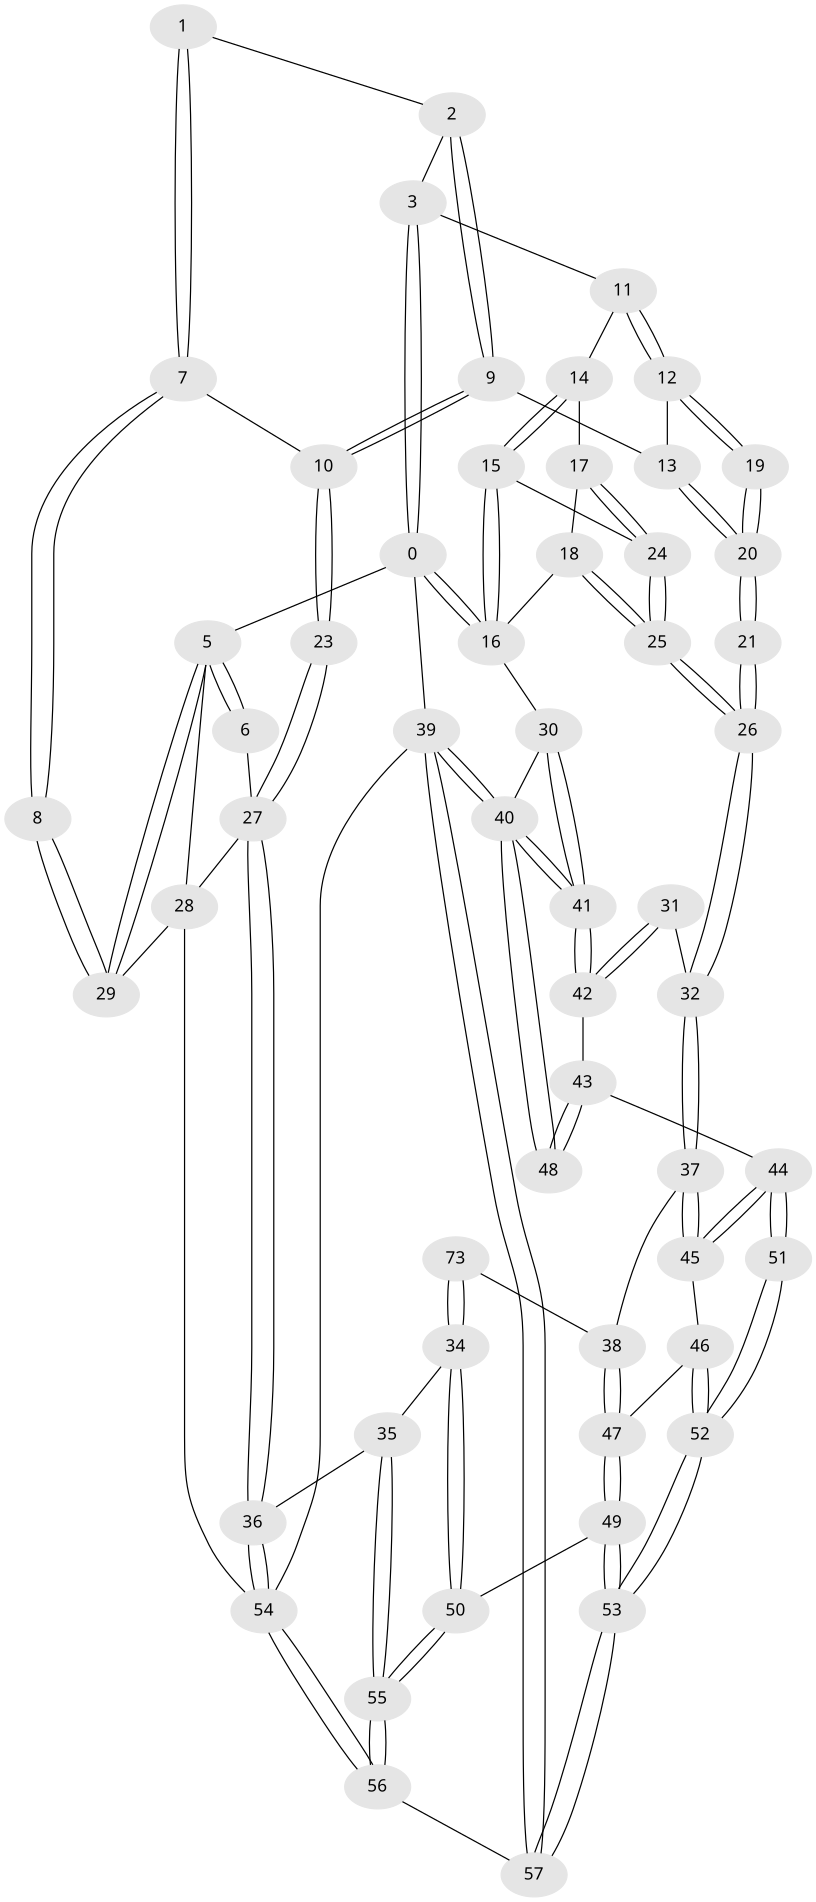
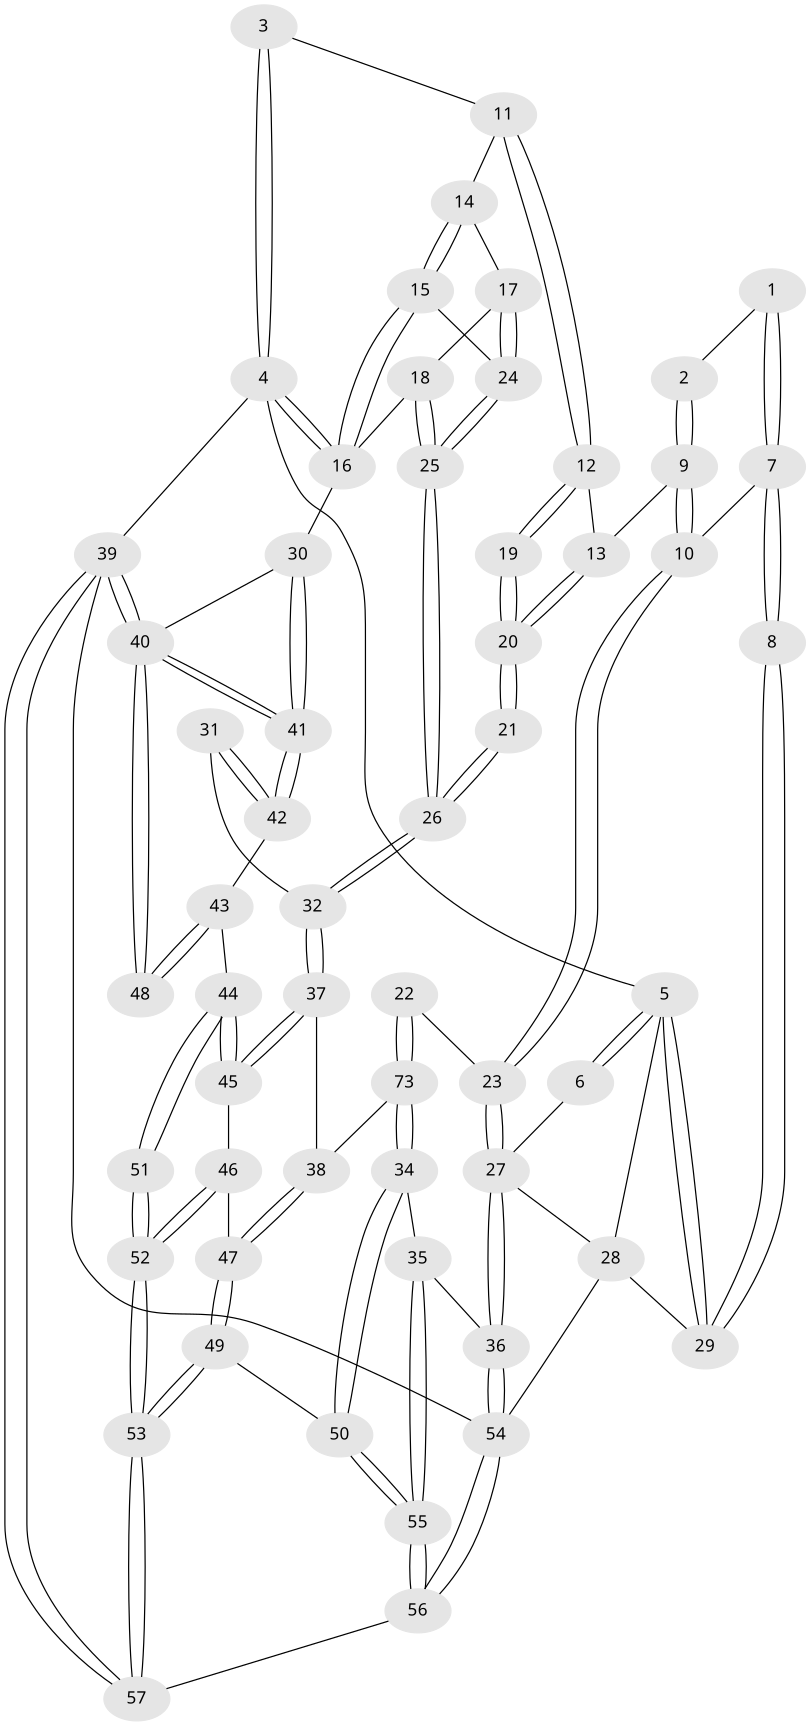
edge "2" -- "3": removed
node "0": label "0" -> "4"
node "22": added
